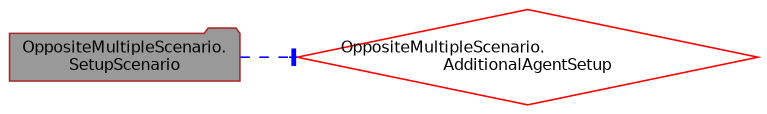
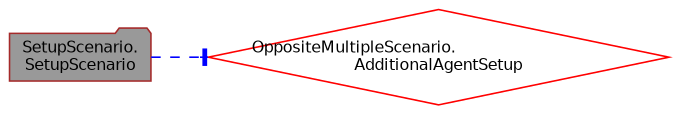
node "OppositeMultipleScenario. SetupScenario": label "OppositeMultipleScenario. SetupScenario" -> "SetupScenario. SetupScenario"
